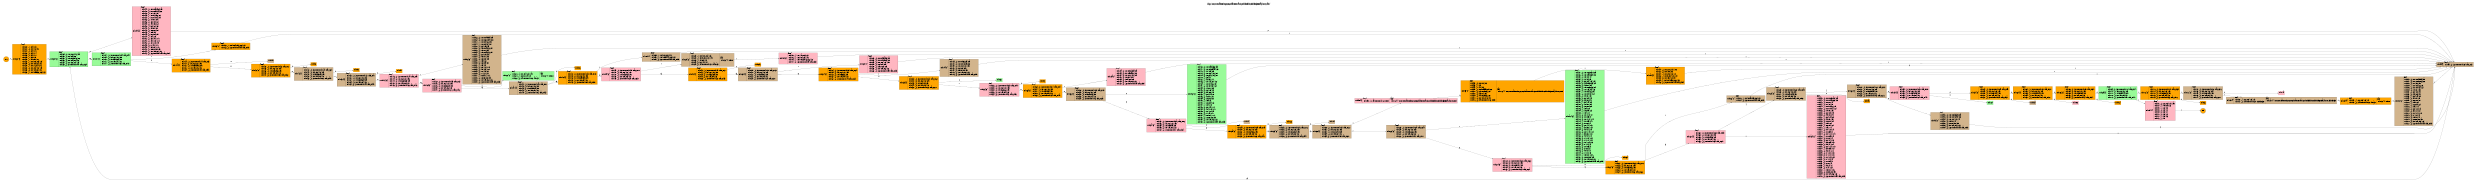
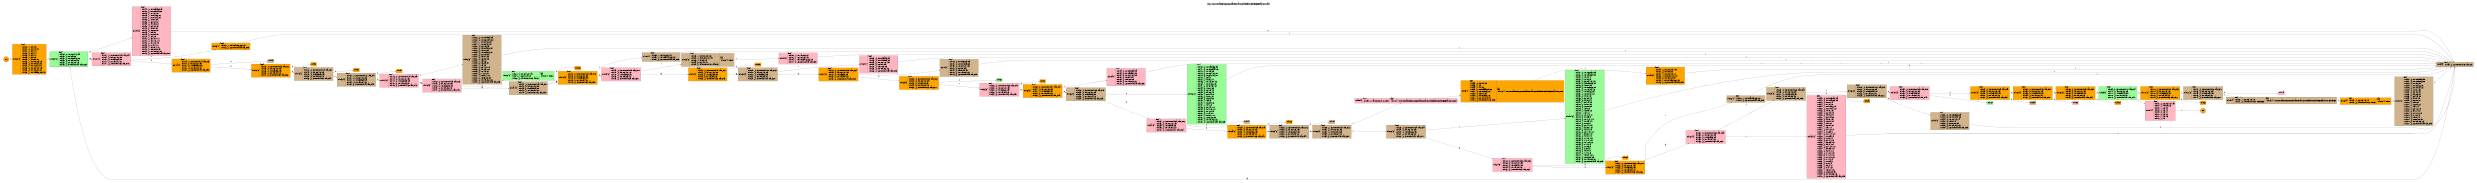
node "0x401404 [22]": fillcolor palegreen -> lightpink
